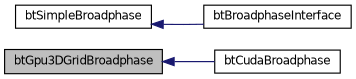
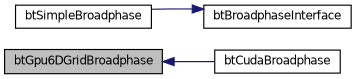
edge "btBroadphaseInterface" -> "btSimpleBroadphase": reversed
node "btGpu3DGridBroadphase": label "btGpu3DGridBroadphase" -> "btGpu6DGridBroadphase"
